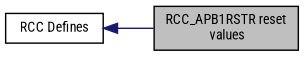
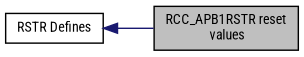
node "RCC Defines": label "RCC Defines" -> "RSTR Defines"
